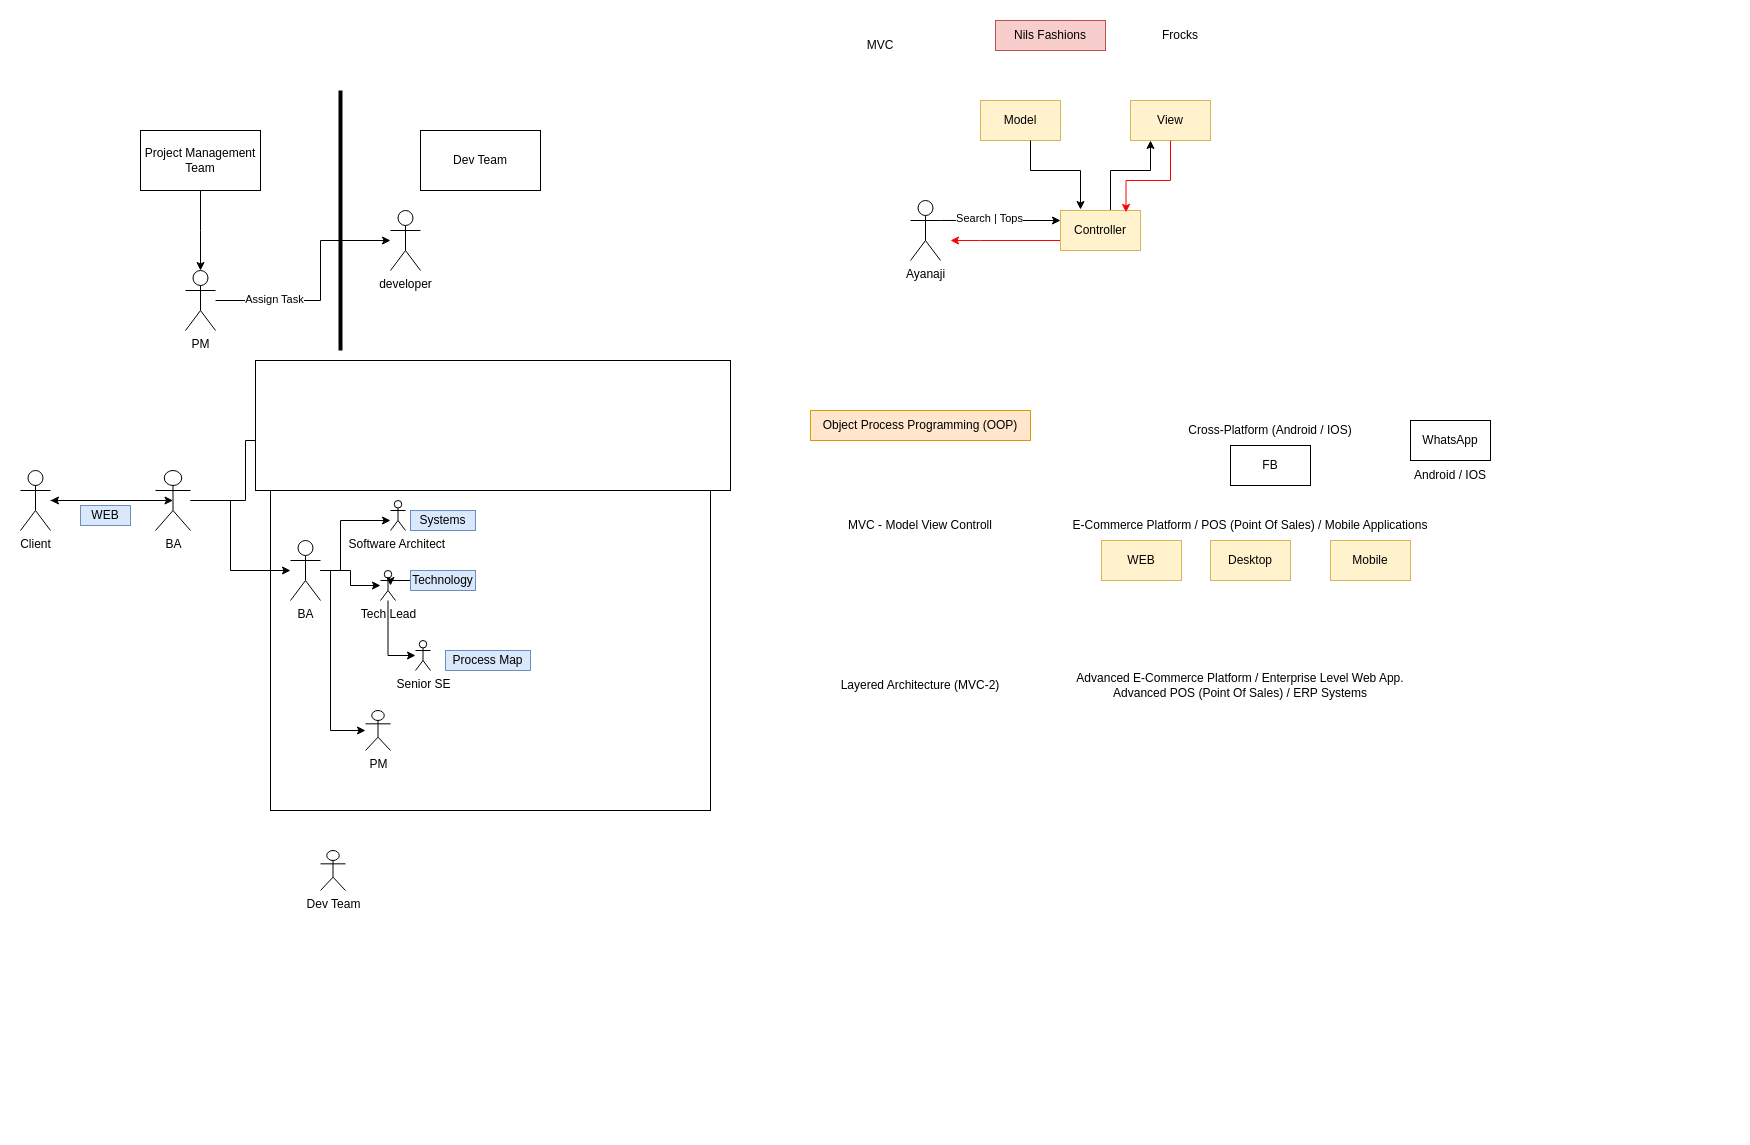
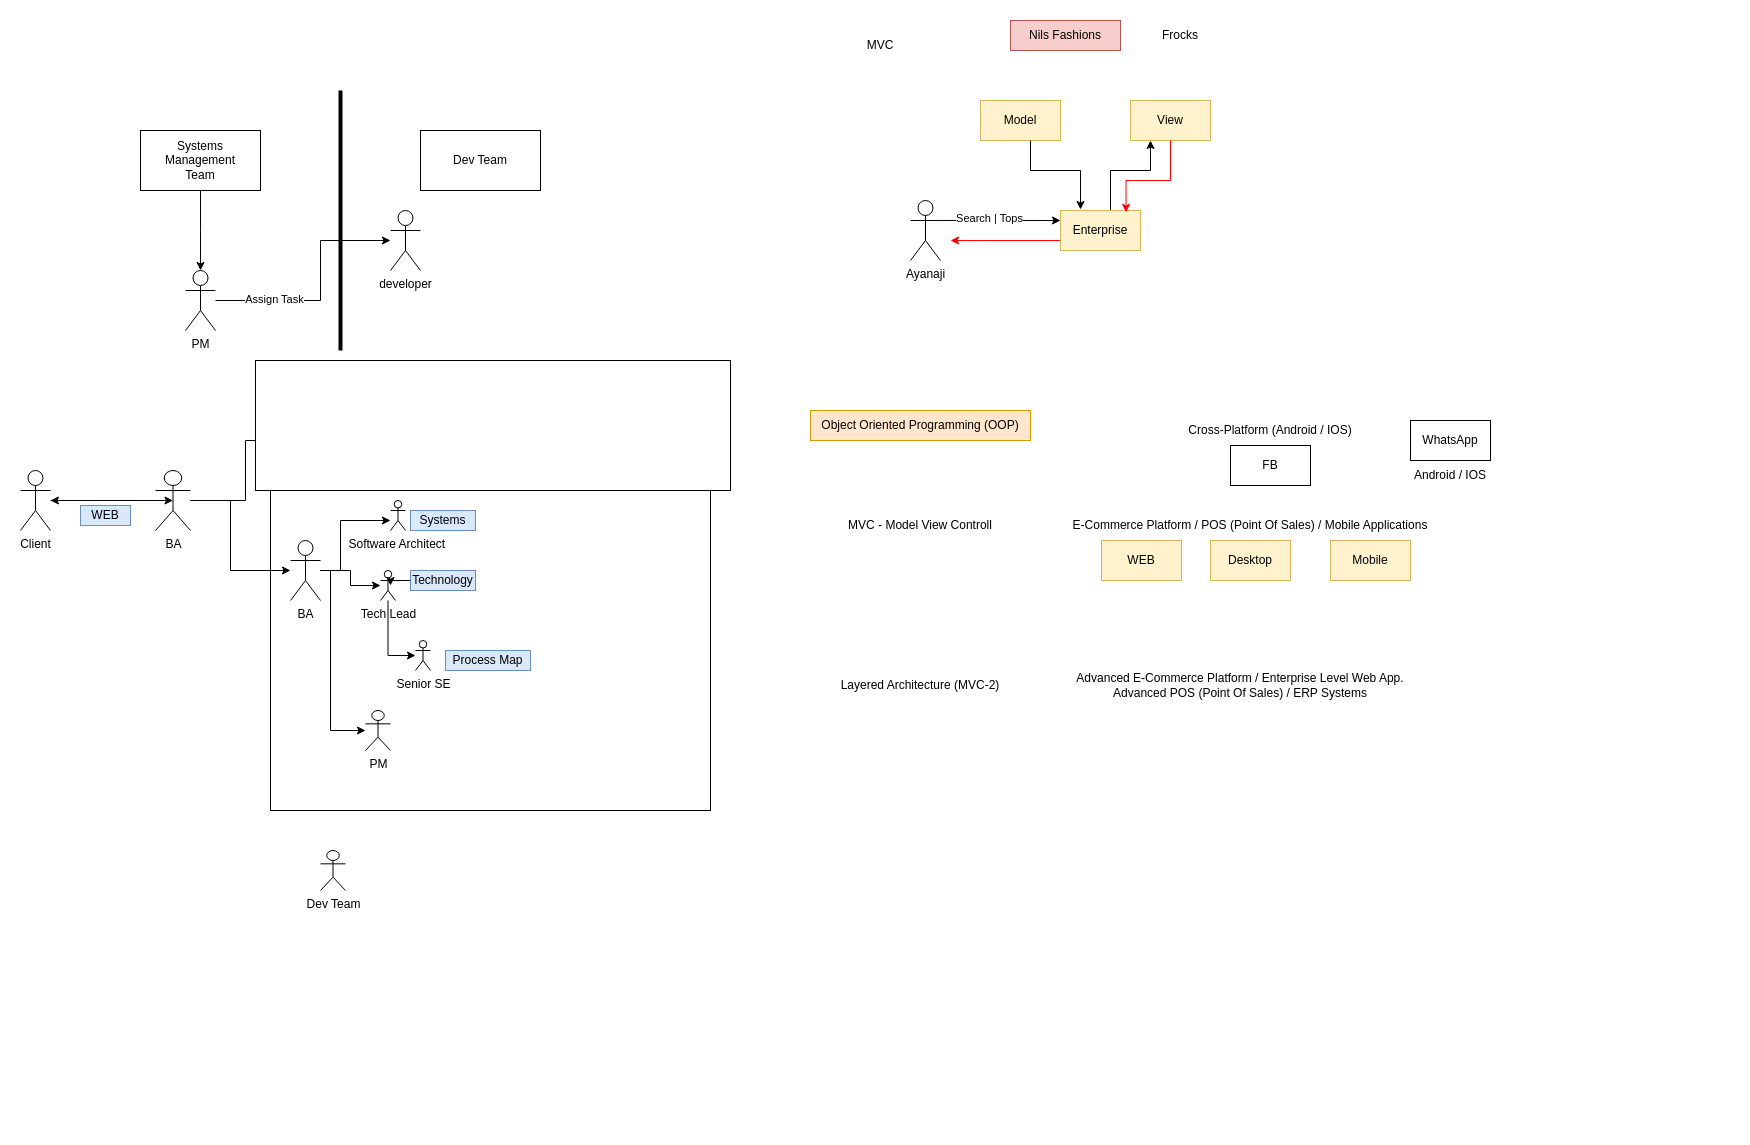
node "Nils Fashions": moved (1051, 36) -> (1066, 36)
node "Project Management Team": label "Project Management Team" -> "Systems Management Team"
node "Controller": label "Controller" -> "Enterprise"
node "Object Process Programming (OOP)": label "Object Process Programming (OOP)" -> "Object Oriented Programming (OOP)"
